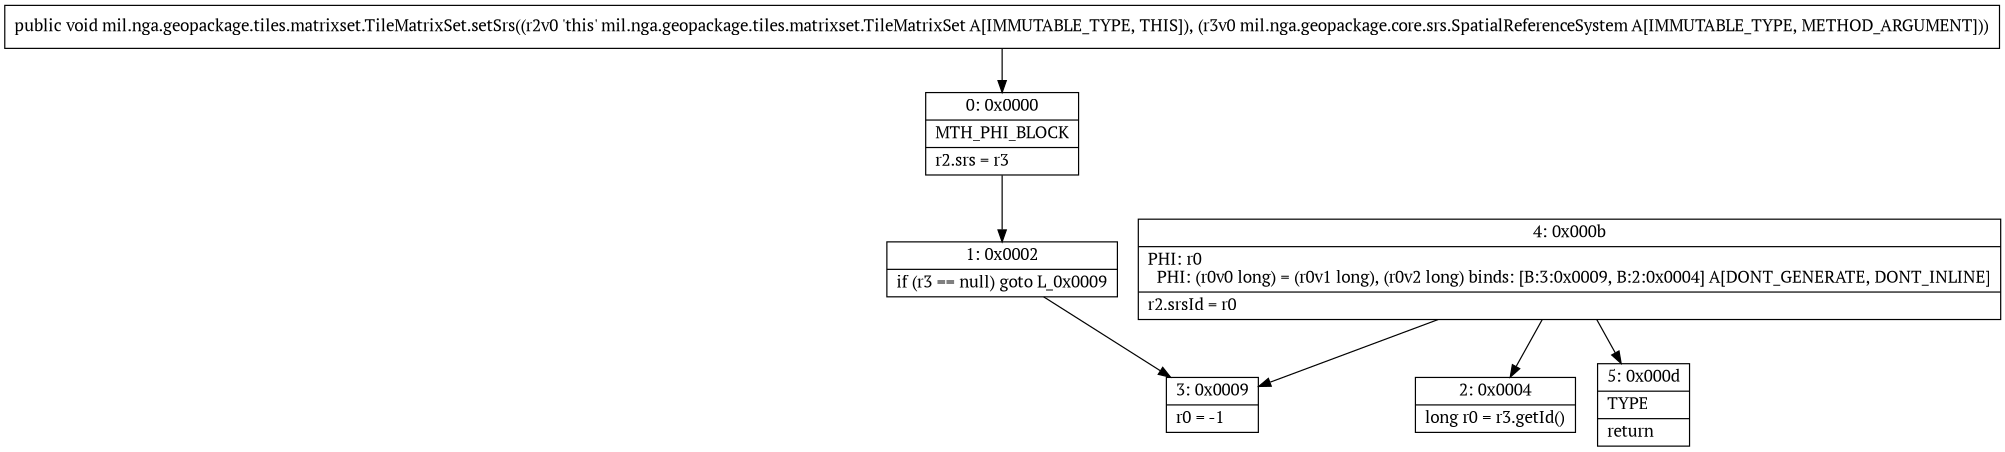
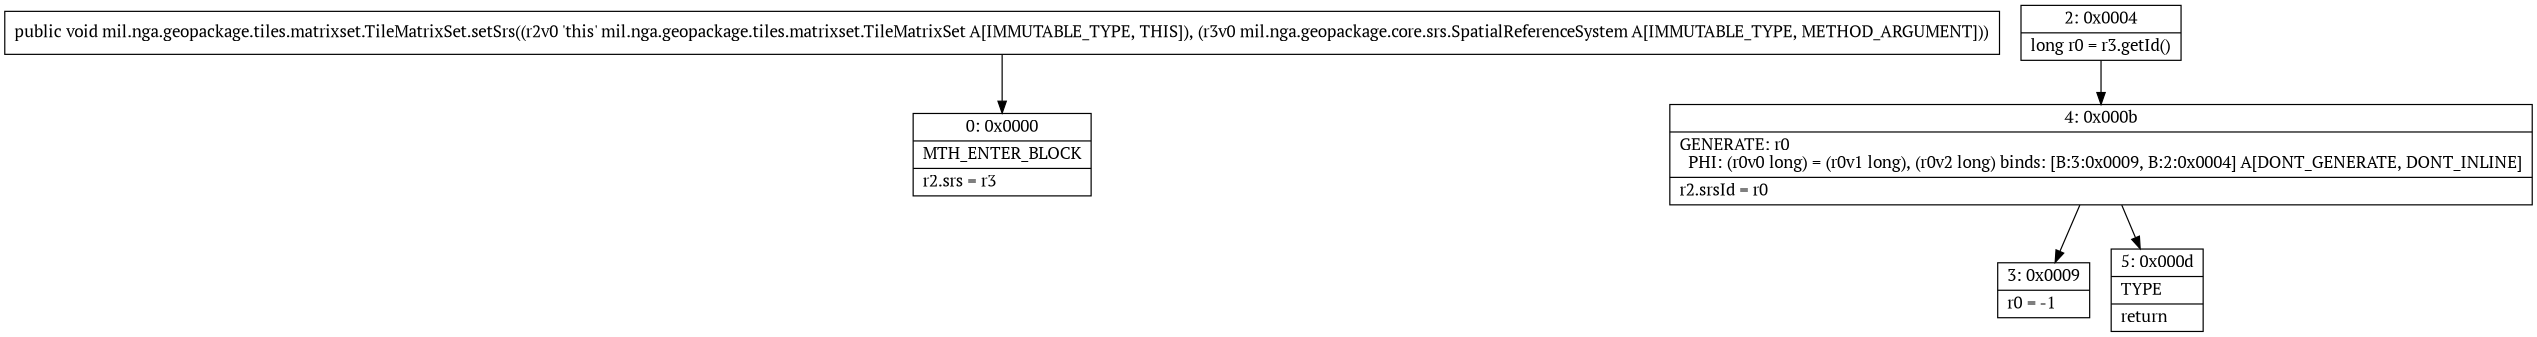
node "0: 0x0000": text "MTH_PHI_BLOCK" -> "MTH_ENTER_BLOCK"
node "4: 0x000b": text "PHI: r0" -> "GENERATE: r0"
node "1: 0x0002": removed
edge "4: 0x000b" -> "2: 0x0004": reversed
